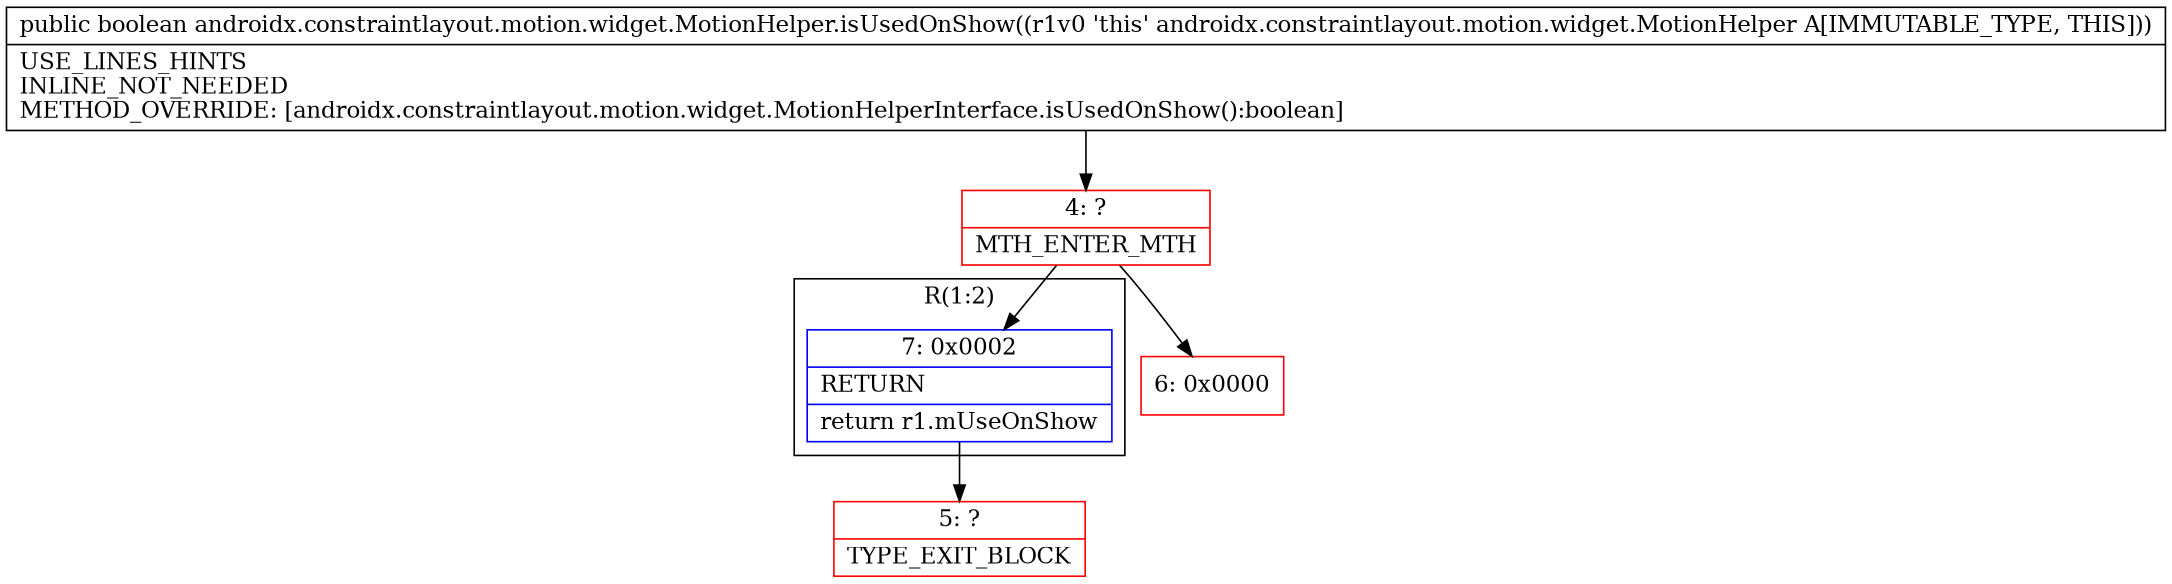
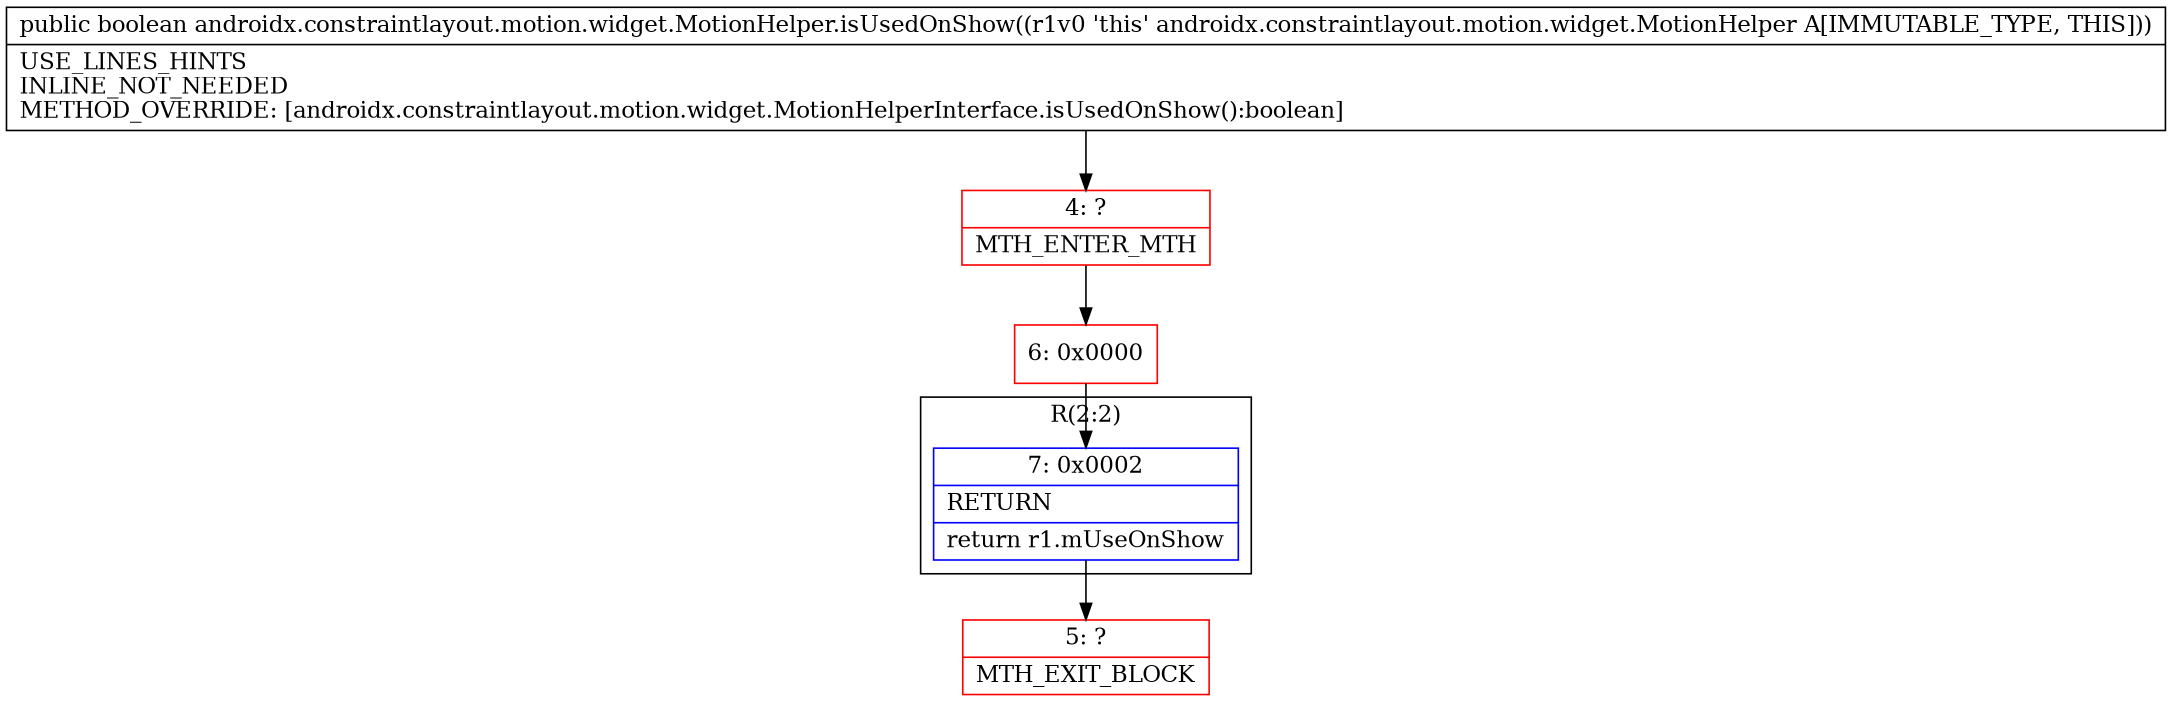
edge "4: ?" -> "7: 0x0002": now "6: 0x0000" -> "7: 0x0002"
cluster "R(1:2)": label "R(1:2)" -> "R(2:2)"
node "5: ?": text "TYPE_EXIT_BLOCK" -> "MTH_EXIT_BLOCK"
